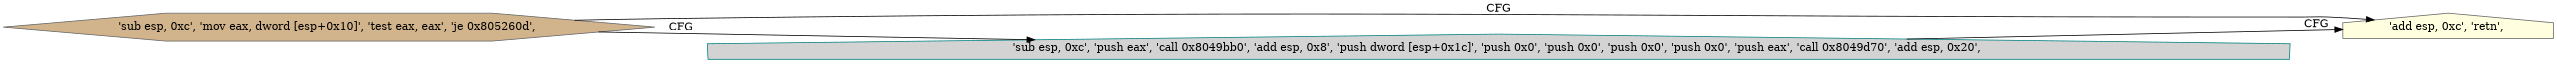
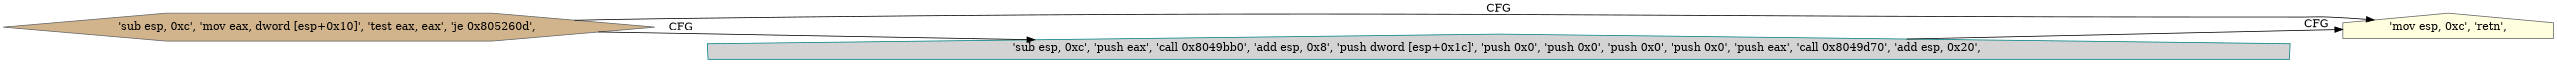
node "'add esp, 0xc', 'retn',": label "'add esp, 0xc', 'retn'," -> "'mov esp, 0xc', 'retn',"
